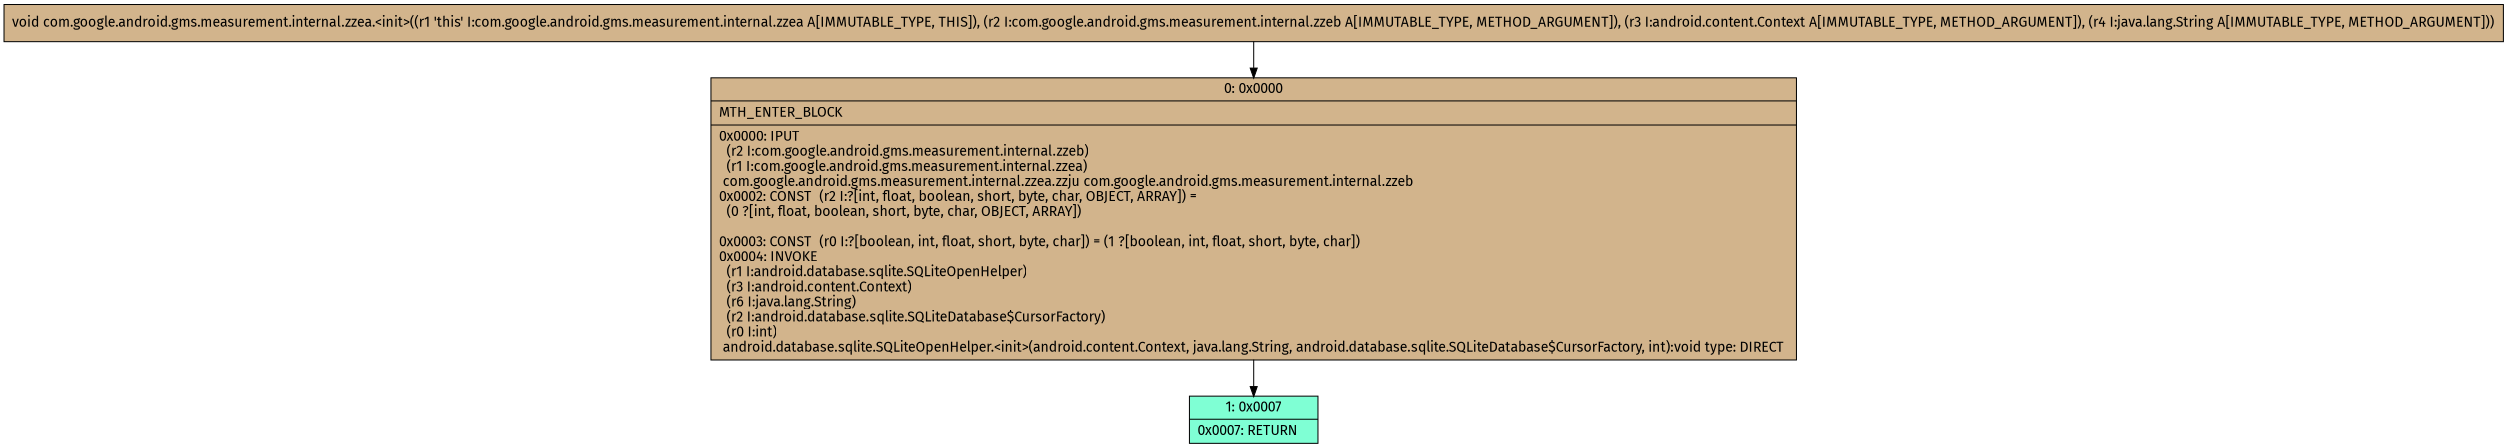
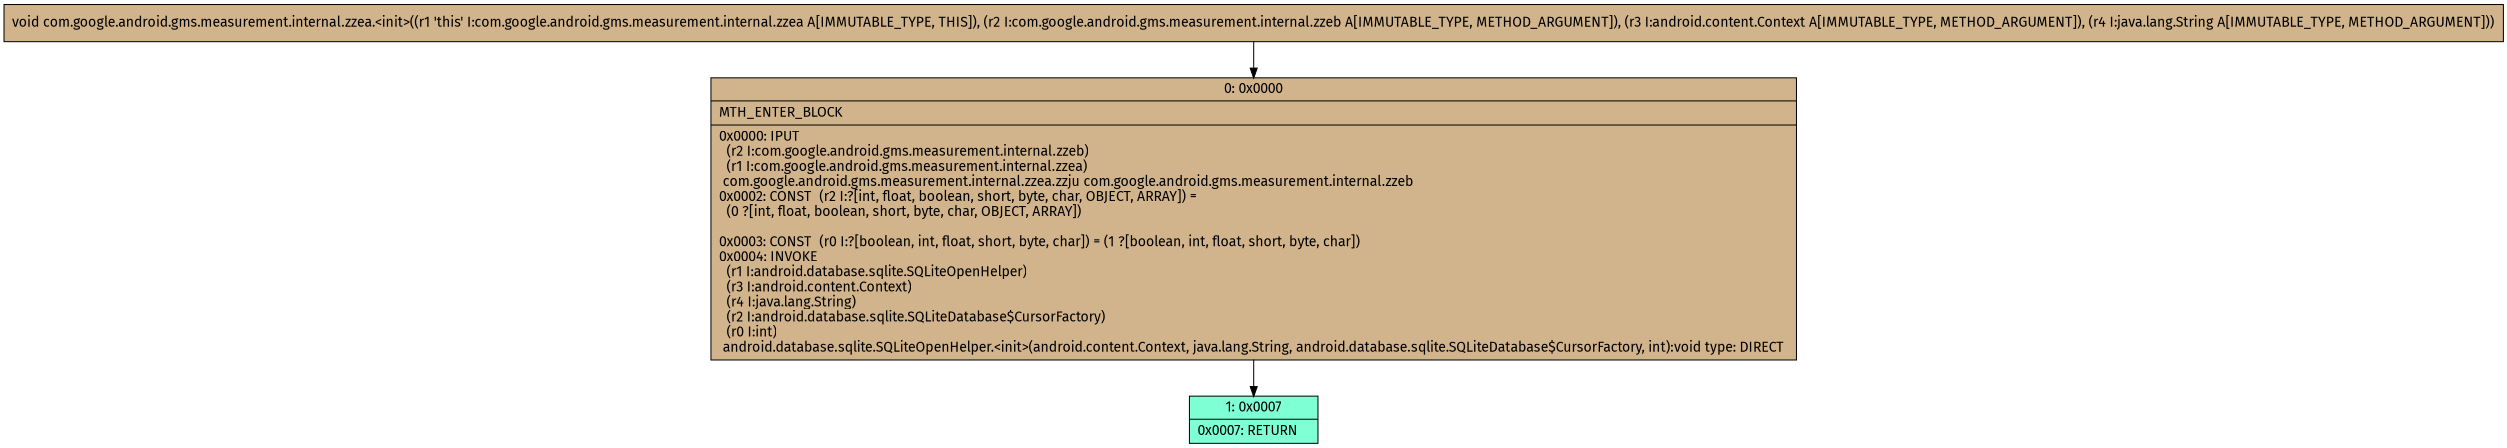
node "0: 0x0000": text "(r6 I:java.lang.String)" -> "(r4 I:java.lang.String)"
